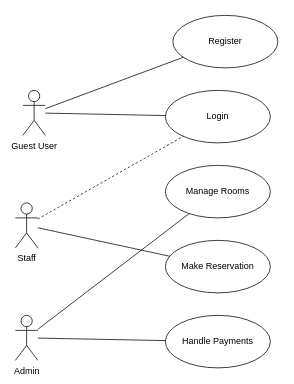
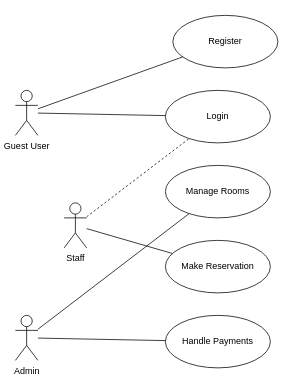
node "Guest User": moved (34, 113) -> (27, 113)
node "Staff": moved (27, 225) -> (75, 225)
